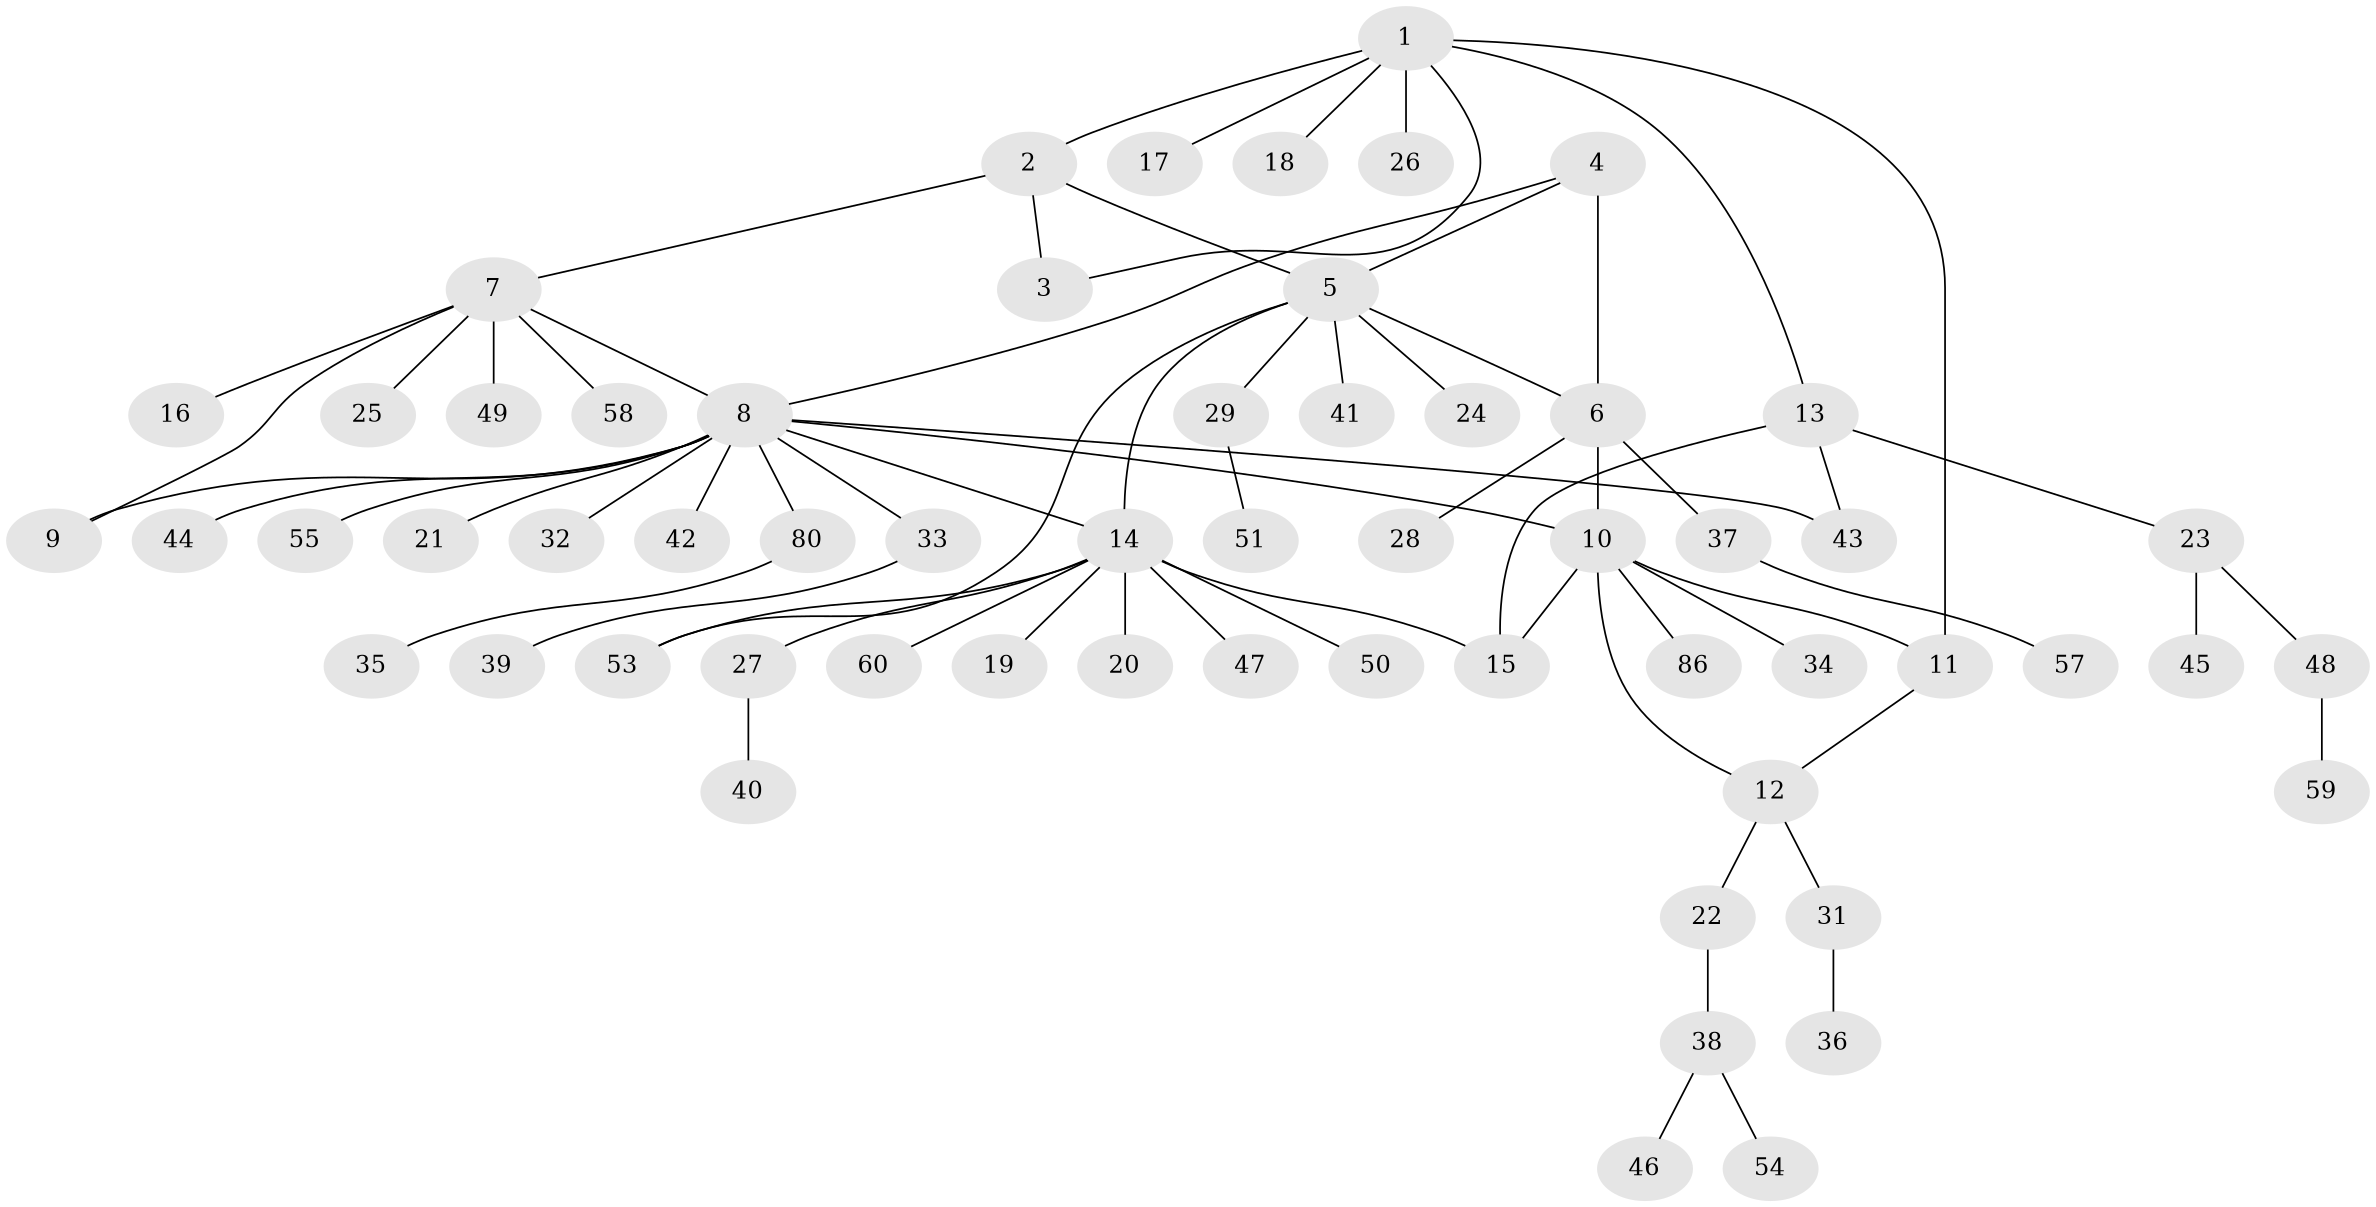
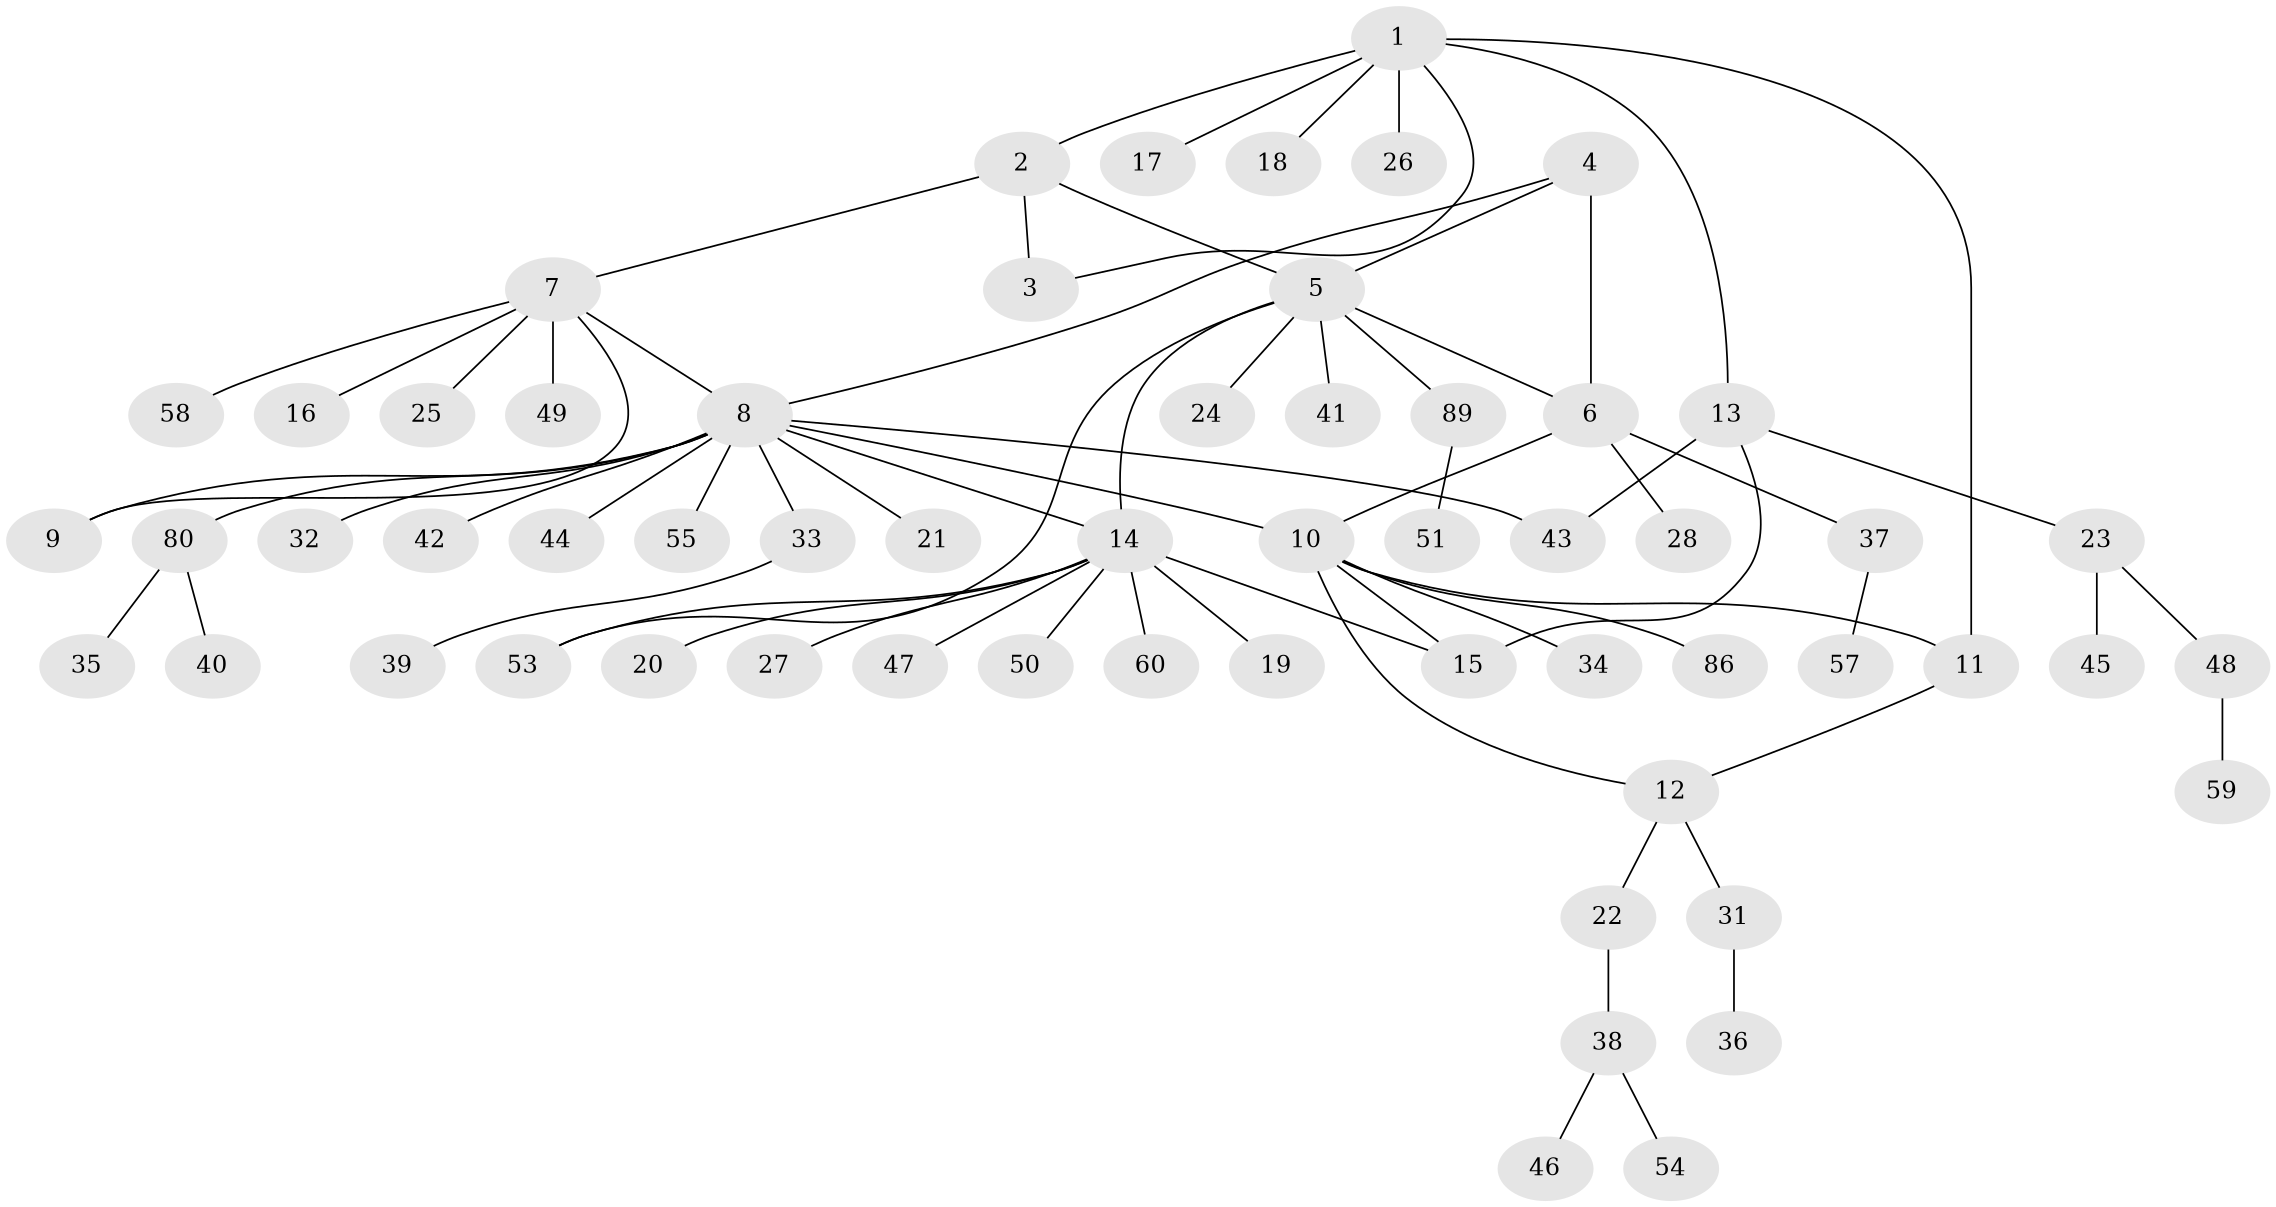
node "29": label "29" -> "89"
edge "27" -- "40": now "80" -- "40"
